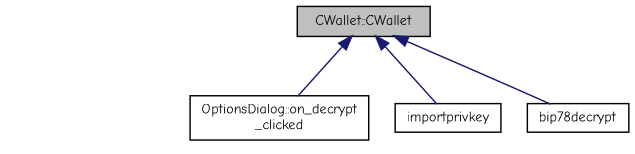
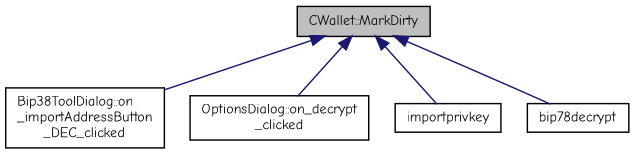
node "CWallet::CWallet": label "CWallet::CWallet" -> "CWallet::MarkDirty"
node "Bip38ToolDialog::on _importAddressButton _DEC_clicked": added
